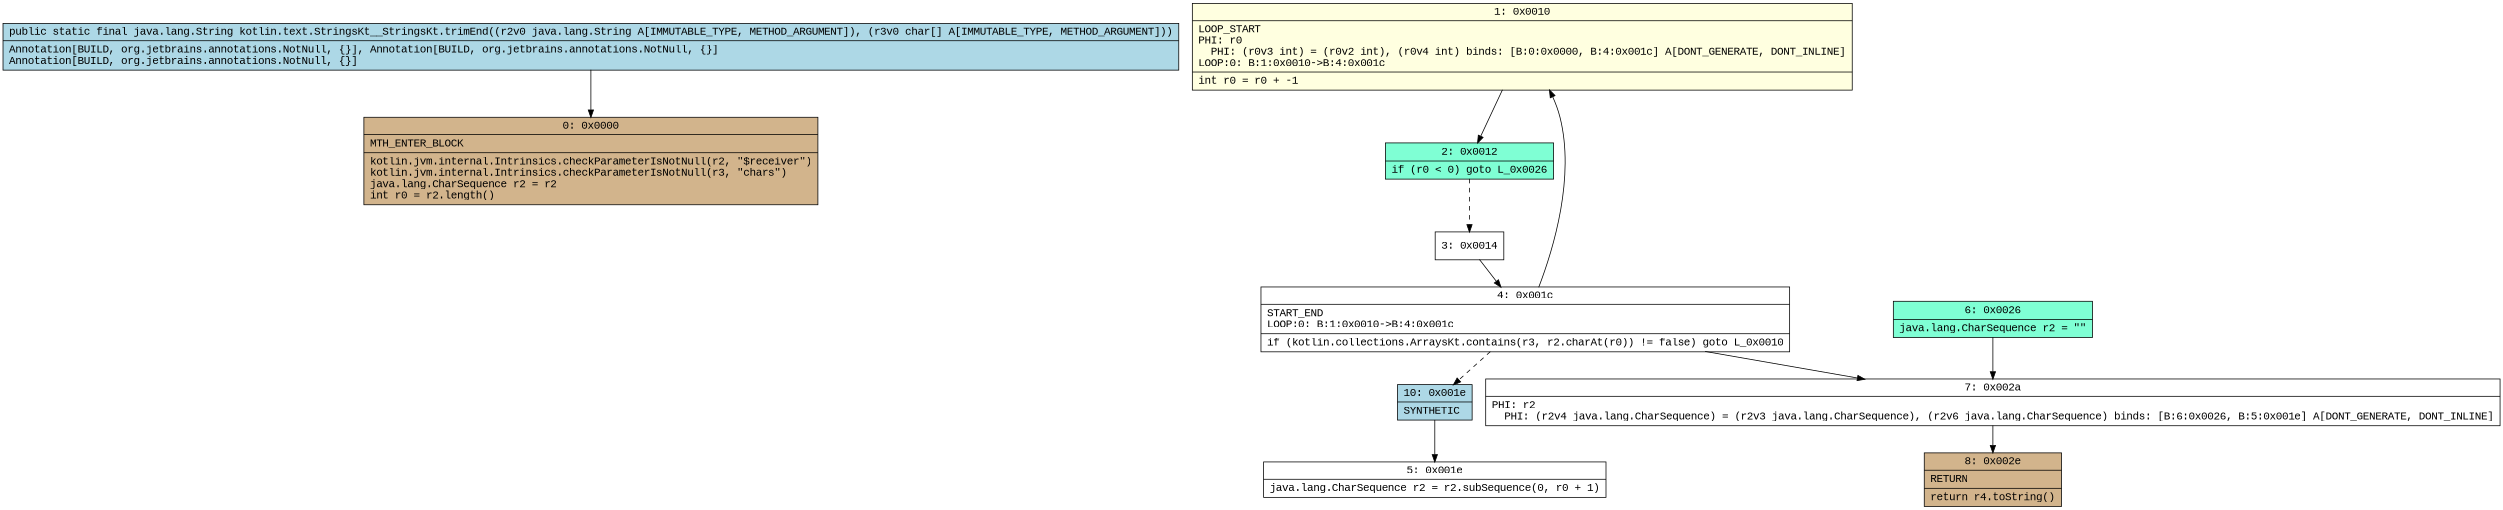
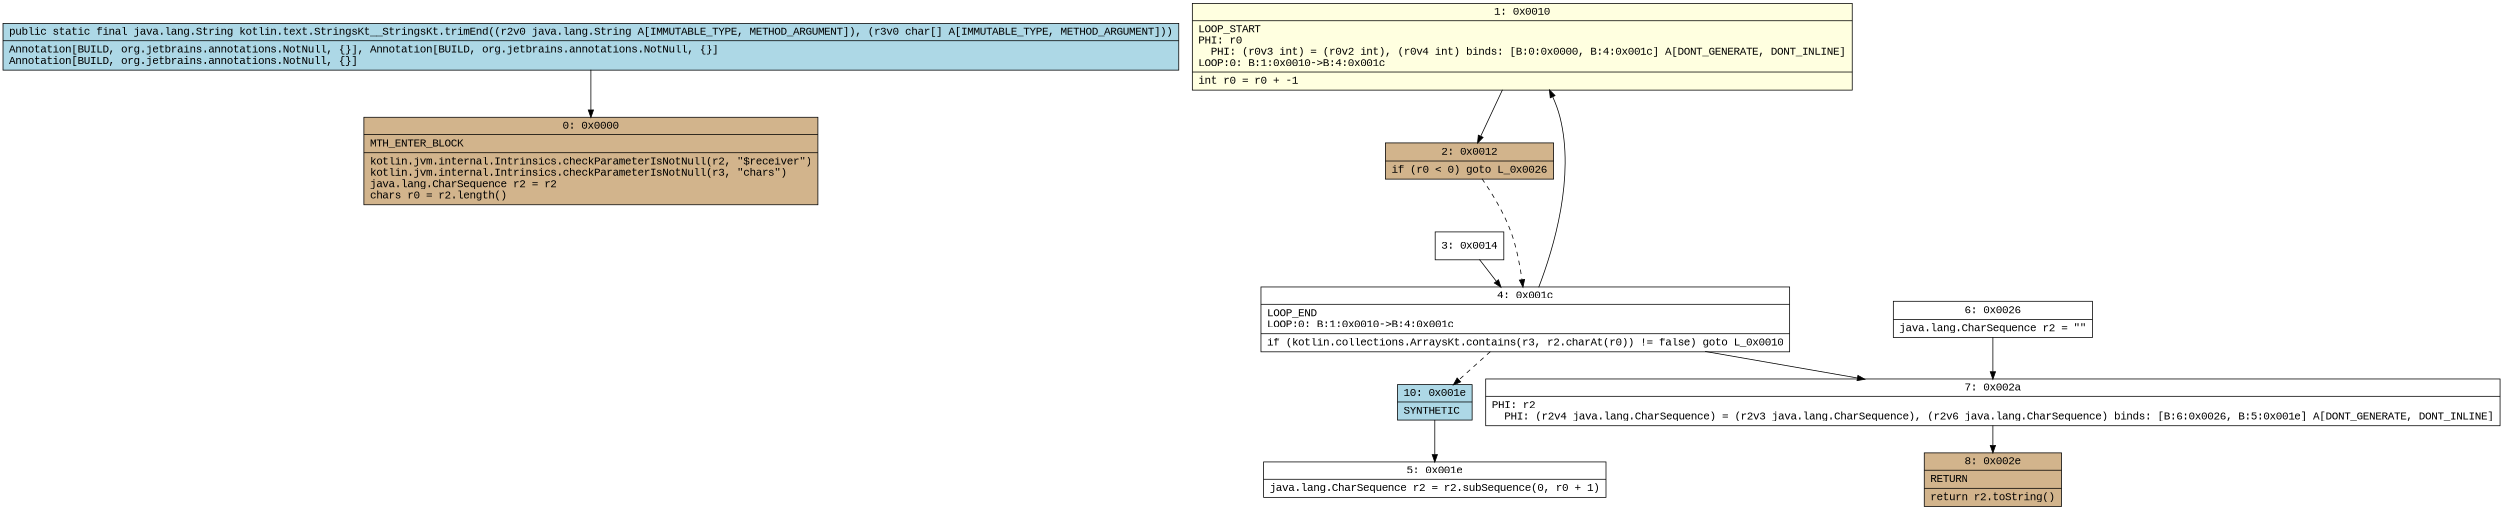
node "2: 0x0012": fillcolor aquamarine -> tan
node "0: 0x0000": text "int r0 = r2.length()" -> "chars r0 = r2.length()"
edge "2: 0x0012" -> "3: 0x0014": now "2: 0x0012" -> "4: 0x001c"
node "4: 0x001c": text "START_END" -> "LOOP_END"
node "6: 0x0026": fillcolor aquamarine -> white
node "8: 0x002e": text "return r4.toString()" -> "return r2.toString()"
